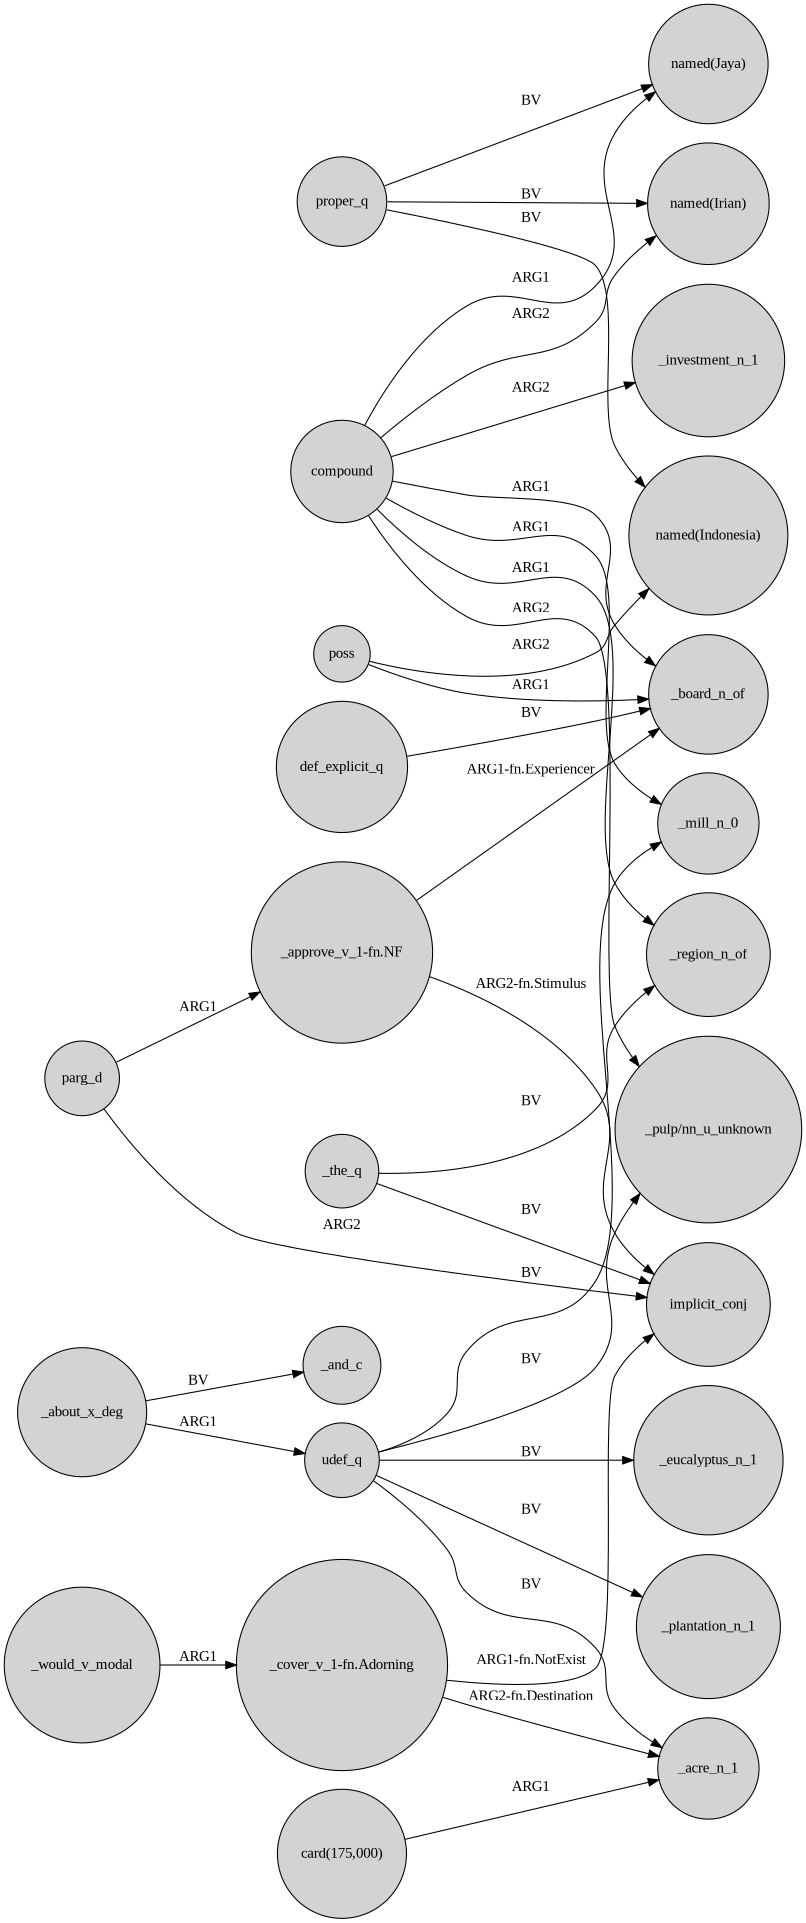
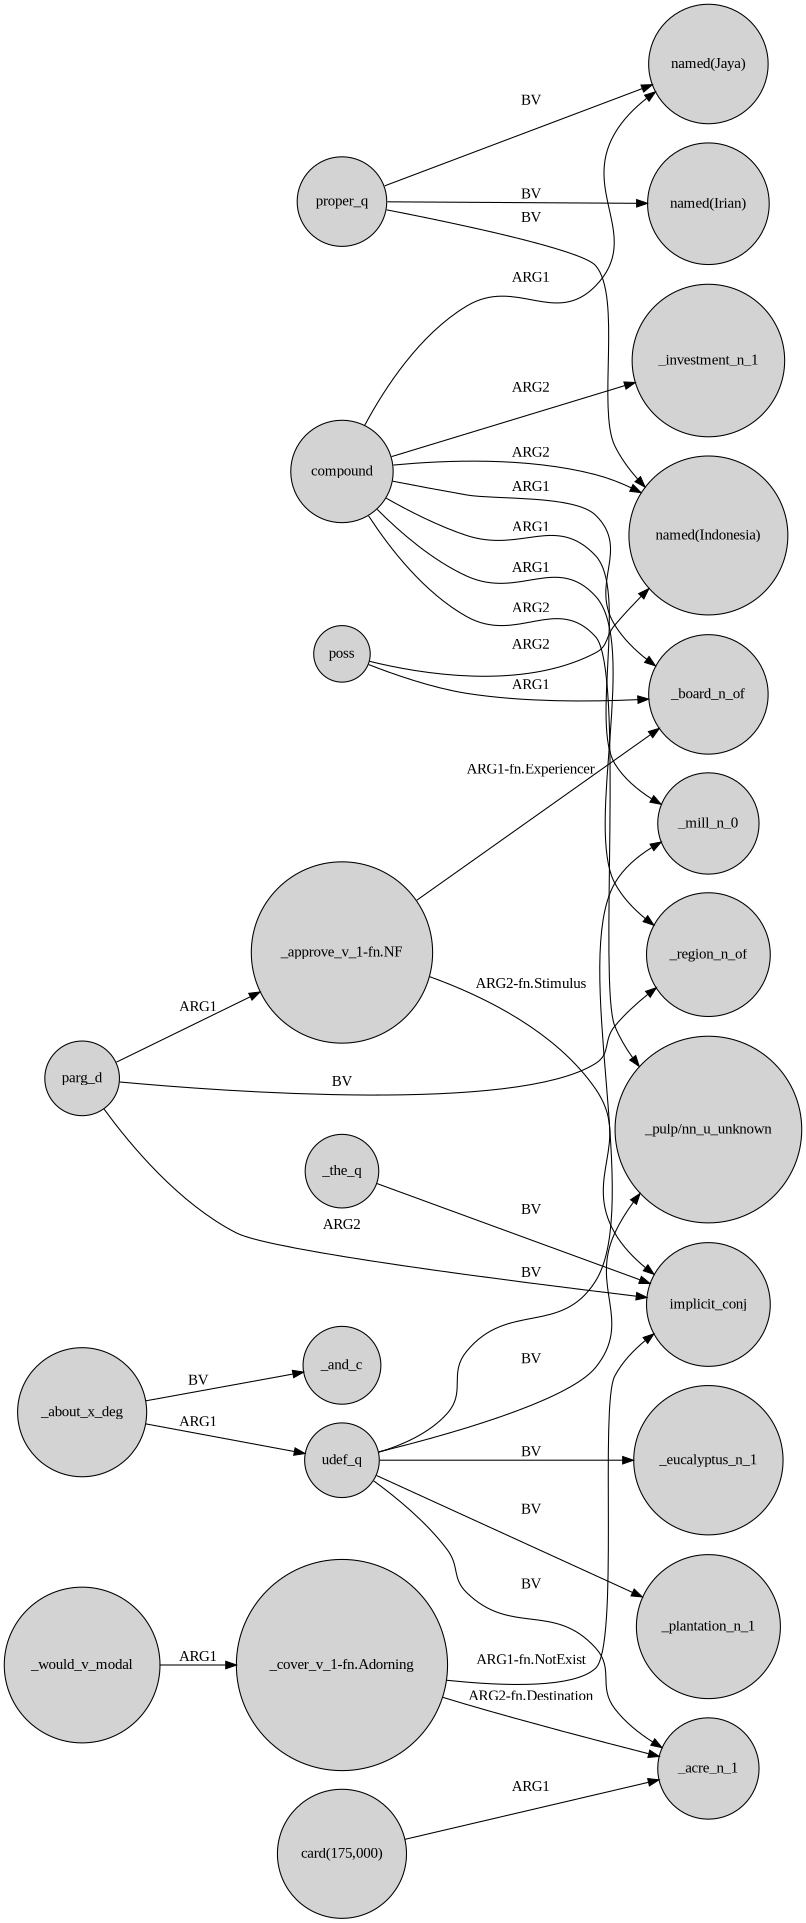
edge "compound" -> "named(Irian)": now "compound" -> "named(Indonesia)"
node "def_explicit_q": removed
edge "_the_q" -> "_region_n_of": now "parg_d" -> "_region_n_of"
